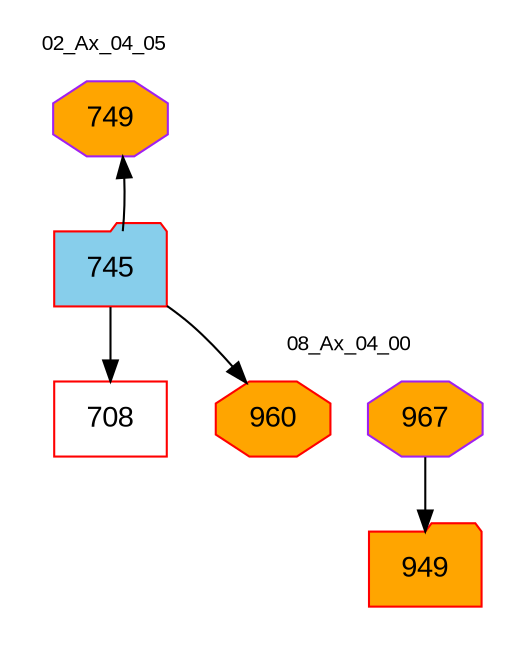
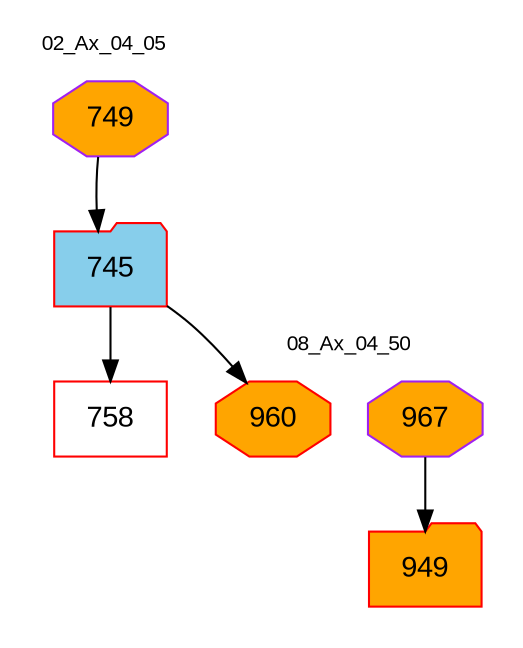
edge "745" -> "749": reversed
cluster "08_Ax_04_00": label "08_Ax_04_00" -> "08_Ax_04_50"
node "708": label "708" -> "758"
